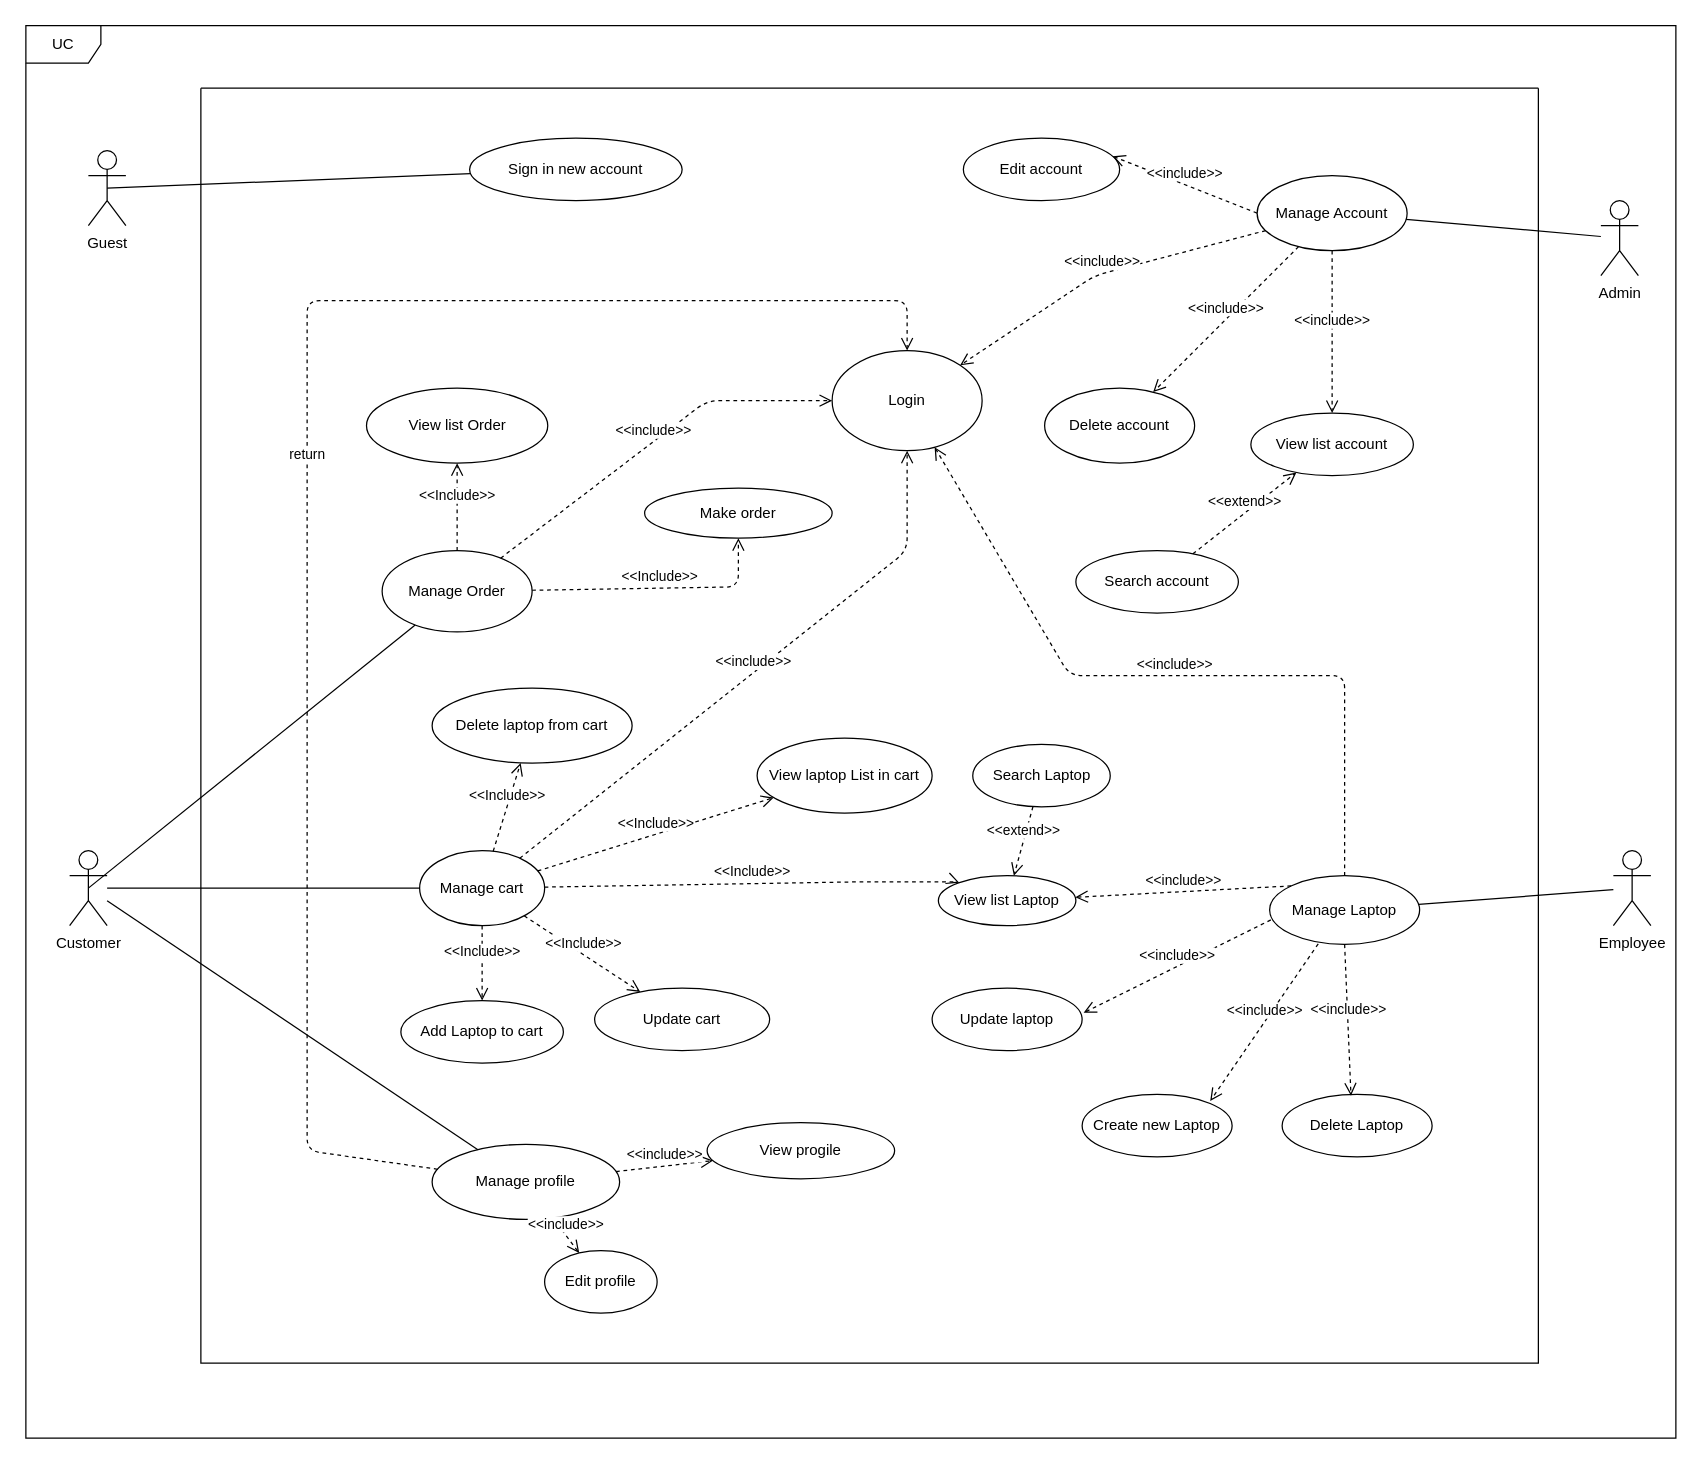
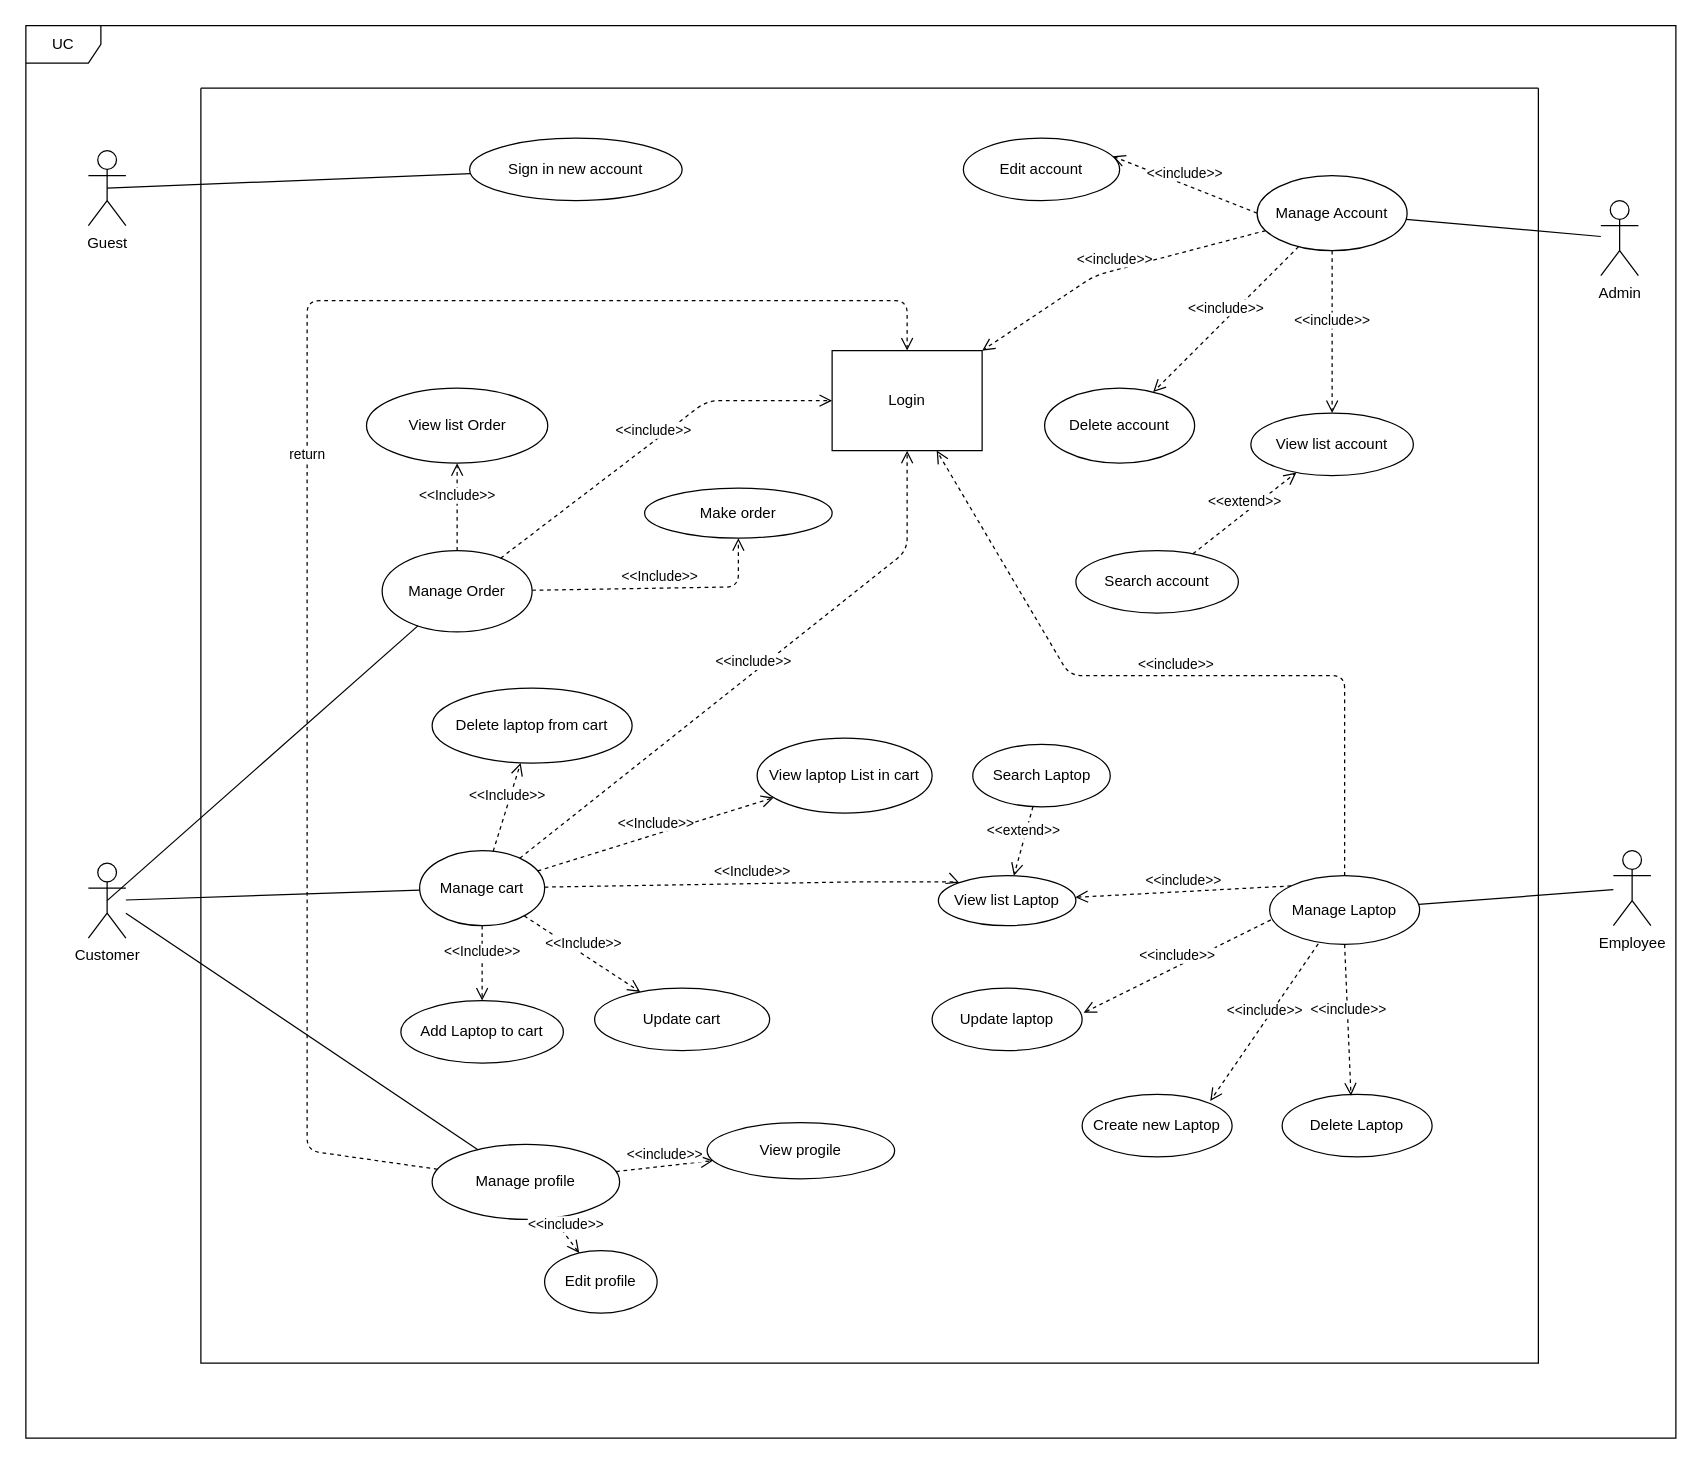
node "Login": shape ellipse -> rectangle
node "Customer": moved (88, 888) -> (107, 901)
